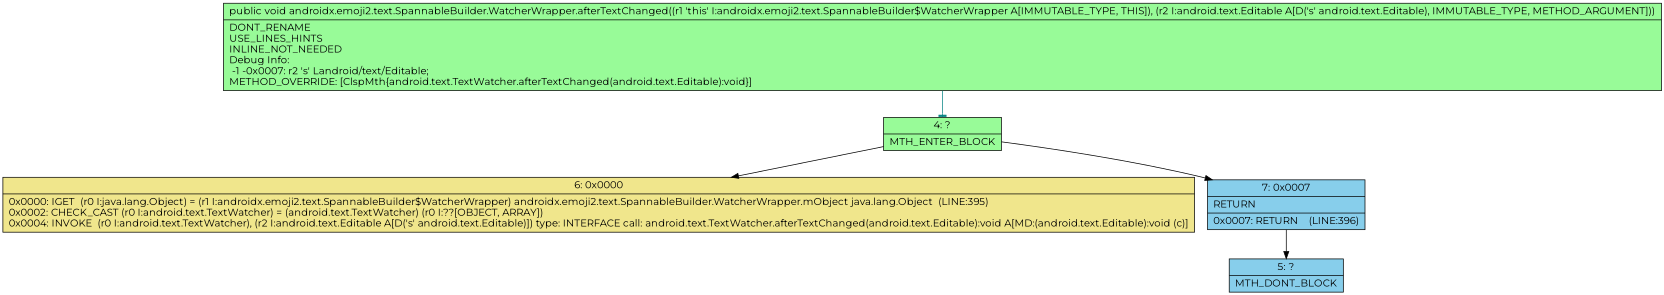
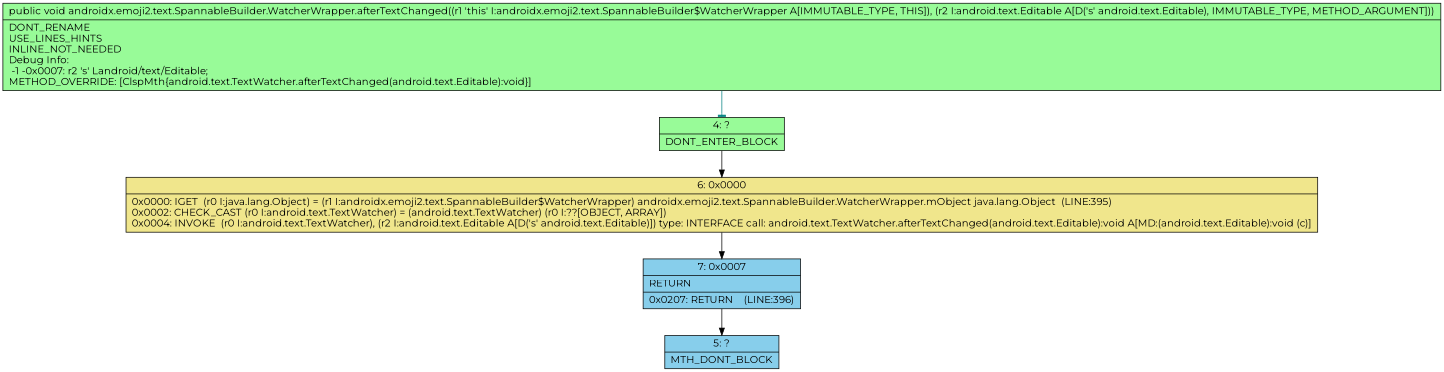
node "4: ?": text "MTH_ENTER_BLOCK" -> "DONT_ENTER_BLOCK"
edge "4: ?" -> "7: 0x0007": now "6: 0x0000" -> "7: 0x0007"
node "7: 0x0007": text "0x0007: RETURN    (LINE:396)" -> "0x0207: RETURN    (LINE:396)"
